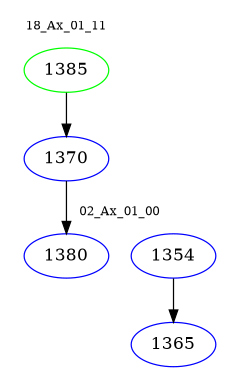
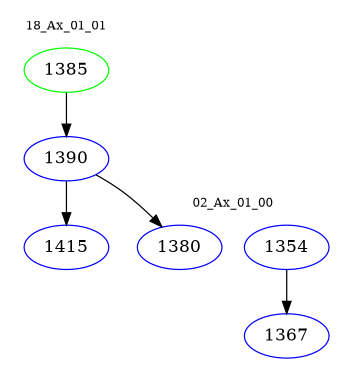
cluster "18_Ax_01_11": label "18_Ax_01_11" -> "18_Ax_01_01"
node "1370": label "1370" -> "1390"
node "1415": added
node "1365": label "1365" -> "1367"
